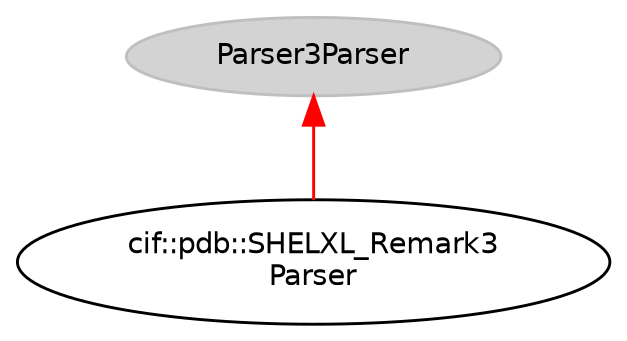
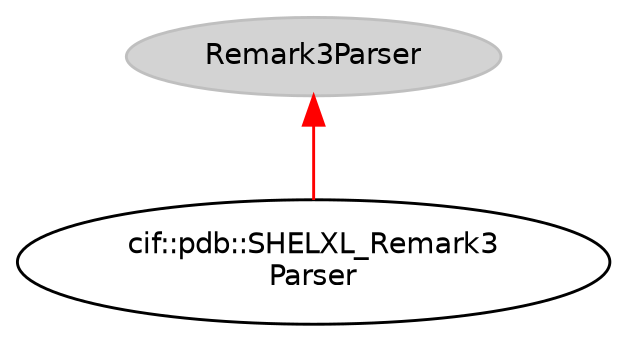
node "Parser3Parser": label "Parser3Parser" -> "Remark3Parser"
